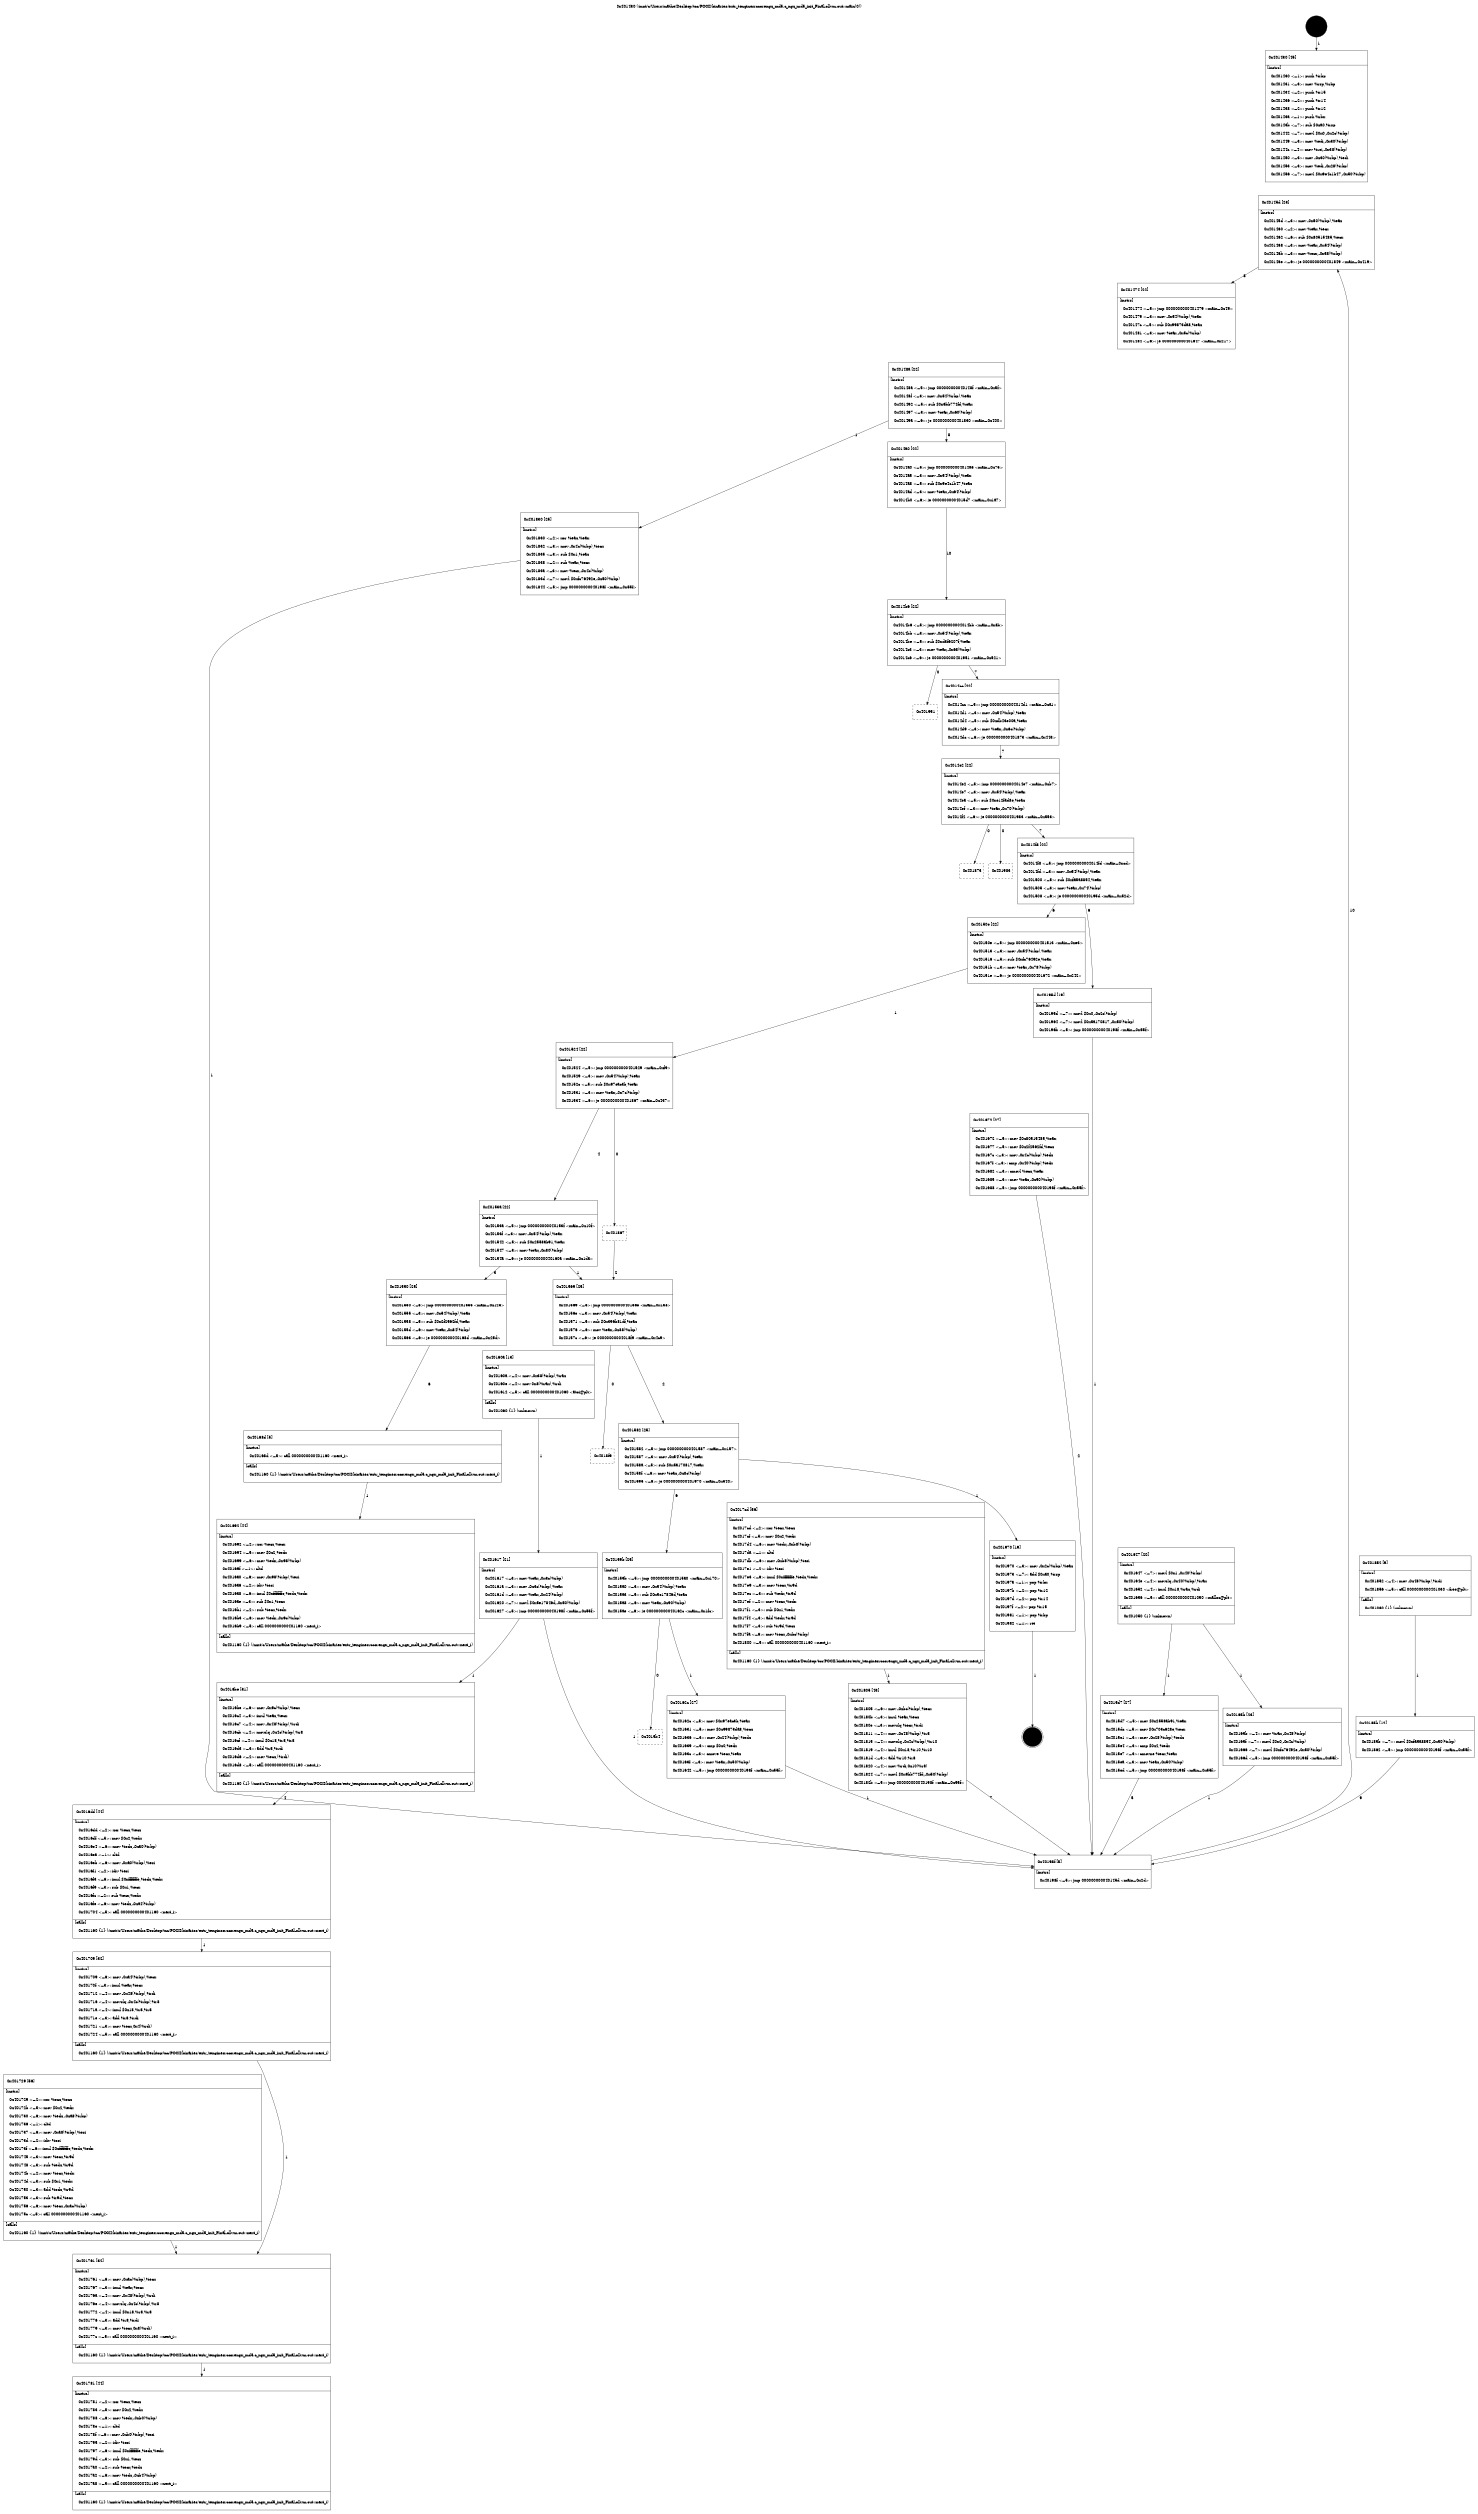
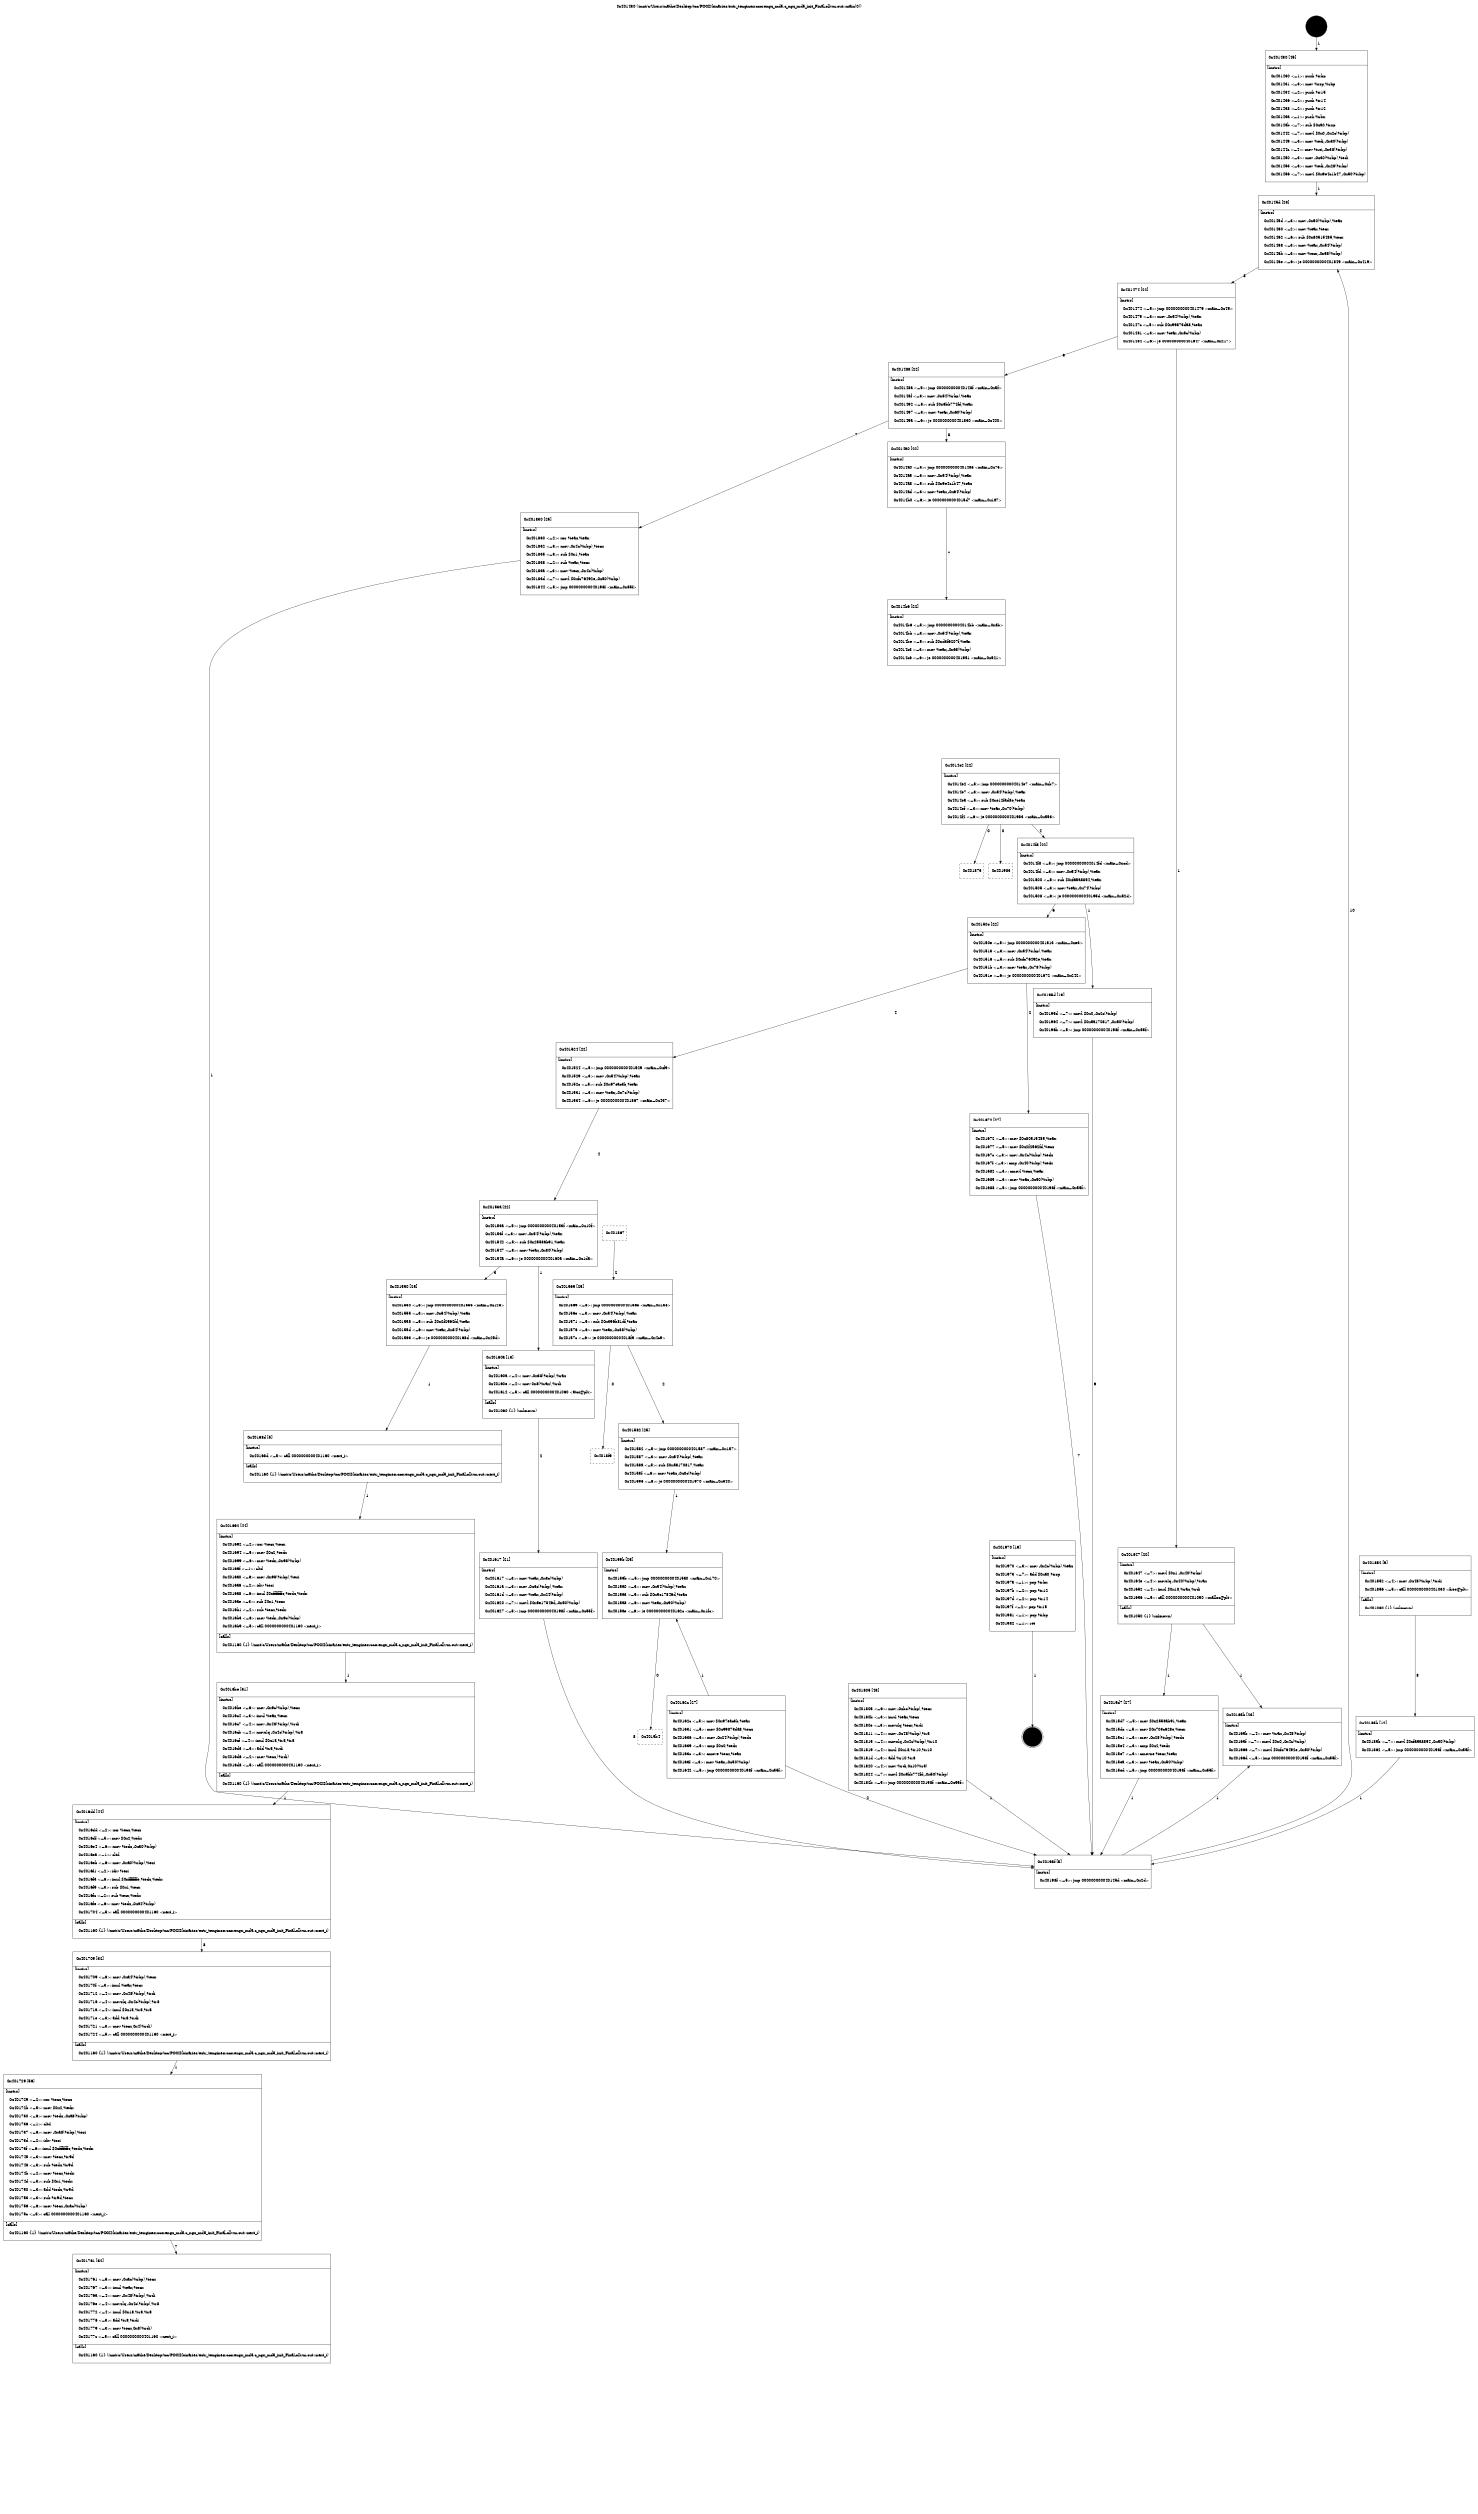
edge "0x401430 [45]" -> "0x40145d [23]": added, label "1"
edge "0x401474 [22]" -> "0x40148a [22]": added, label "9"
edge "0x40148a [22]" -> "0x401830 [25]": label " 1" -> " 7"
edge "0x4014a0 [22]" -> "0x4014b6 [22]": label " 10" -> " 7"
node "0x401951": removed
node "0x4014cc [22]": removed
edge "0x4014e2 [22]" -> "0x4014f8 [22]": label " 7" -> " 4"
edge "0x4014f8 [22]" -> "0x40195d [19]": label " 6" -> " 1"
edge "0x401474 [22]" -> "0x401647 [20]": added, label "1"
edge "0x40150e [22]" -> "0x401524 [22]": label " 1" -> " 4"
edge "0x40150e [22]" -> "0x401672 [27]": added, label "2"
edge "0x401524 [22]" -> "0x401867": removed, label "0"
edge "0x40153a [22]" -> "0x401569 [25]": now "0x40153a [22]" -> "0x40160a [13]"
edge "0x401550 [25]" -> "0x40168d [5]": label " 6" -> " 1"
edge "0x40195d [19]" -> "0x40198f [5]": label " 1" -> " 9"
edge "0x40160a [13]" -> "0x401617 [21]": label " 1" -> " 2"
edge "0x401672 [27]" -> "0x40198f [5]": label " 2" -> " 7"
edge "0x401582 [25]" -> "0x401970 [19]": removed, label "1"
edge "0x401582 [25]" -> "0x40159b [25]": label " 6" -> " 1"
node "0x4017cd [56]": removed
edge "0x401617 [21]" -> "0x4016be [31]": now "0x401692 [44]" -> "0x4016be [31]"
edge "0x40159b [25]" -> "0x40162c [27]": reversed
edge "0x401852 [9]" -> "0x40185b [12]": label " 1" -> " 8"
edge "0x401617 [21]" -> "0x40198f [5]": label " 1" -> " 8"
edge "0x4016be [31]" -> "0x4016dd [44]": label " 4" -> " 1"
edge "0x40162c [27]" -> "0x40198f [5]": label " 1" -> " 2"
edge "0x401805 [43]" -> "0x40198f [5]": label " 7" -> " 1"
edge "0x4015d7 [27]" -> "0x40198f [5]": label " 5" -> " 1"
edge "0x40185b [12]" -> "0x40198f [5]": label " 9" -> " 1"
edge "0x40165b [23]" -> "0x40198f [5]": reversed
edge "0x4016dd [44]" -> "0x401709 [32]": label " 1" -> " 8"
edge "0x401709 [32]" -> "0x401761 [32]": now "0x401709 [32]" -> "0x401729 [56]"
edge "0x401729 [56]" -> "0x401761 [32]": label " 1" -> " 7"
node "0x401781 [44]": removed
